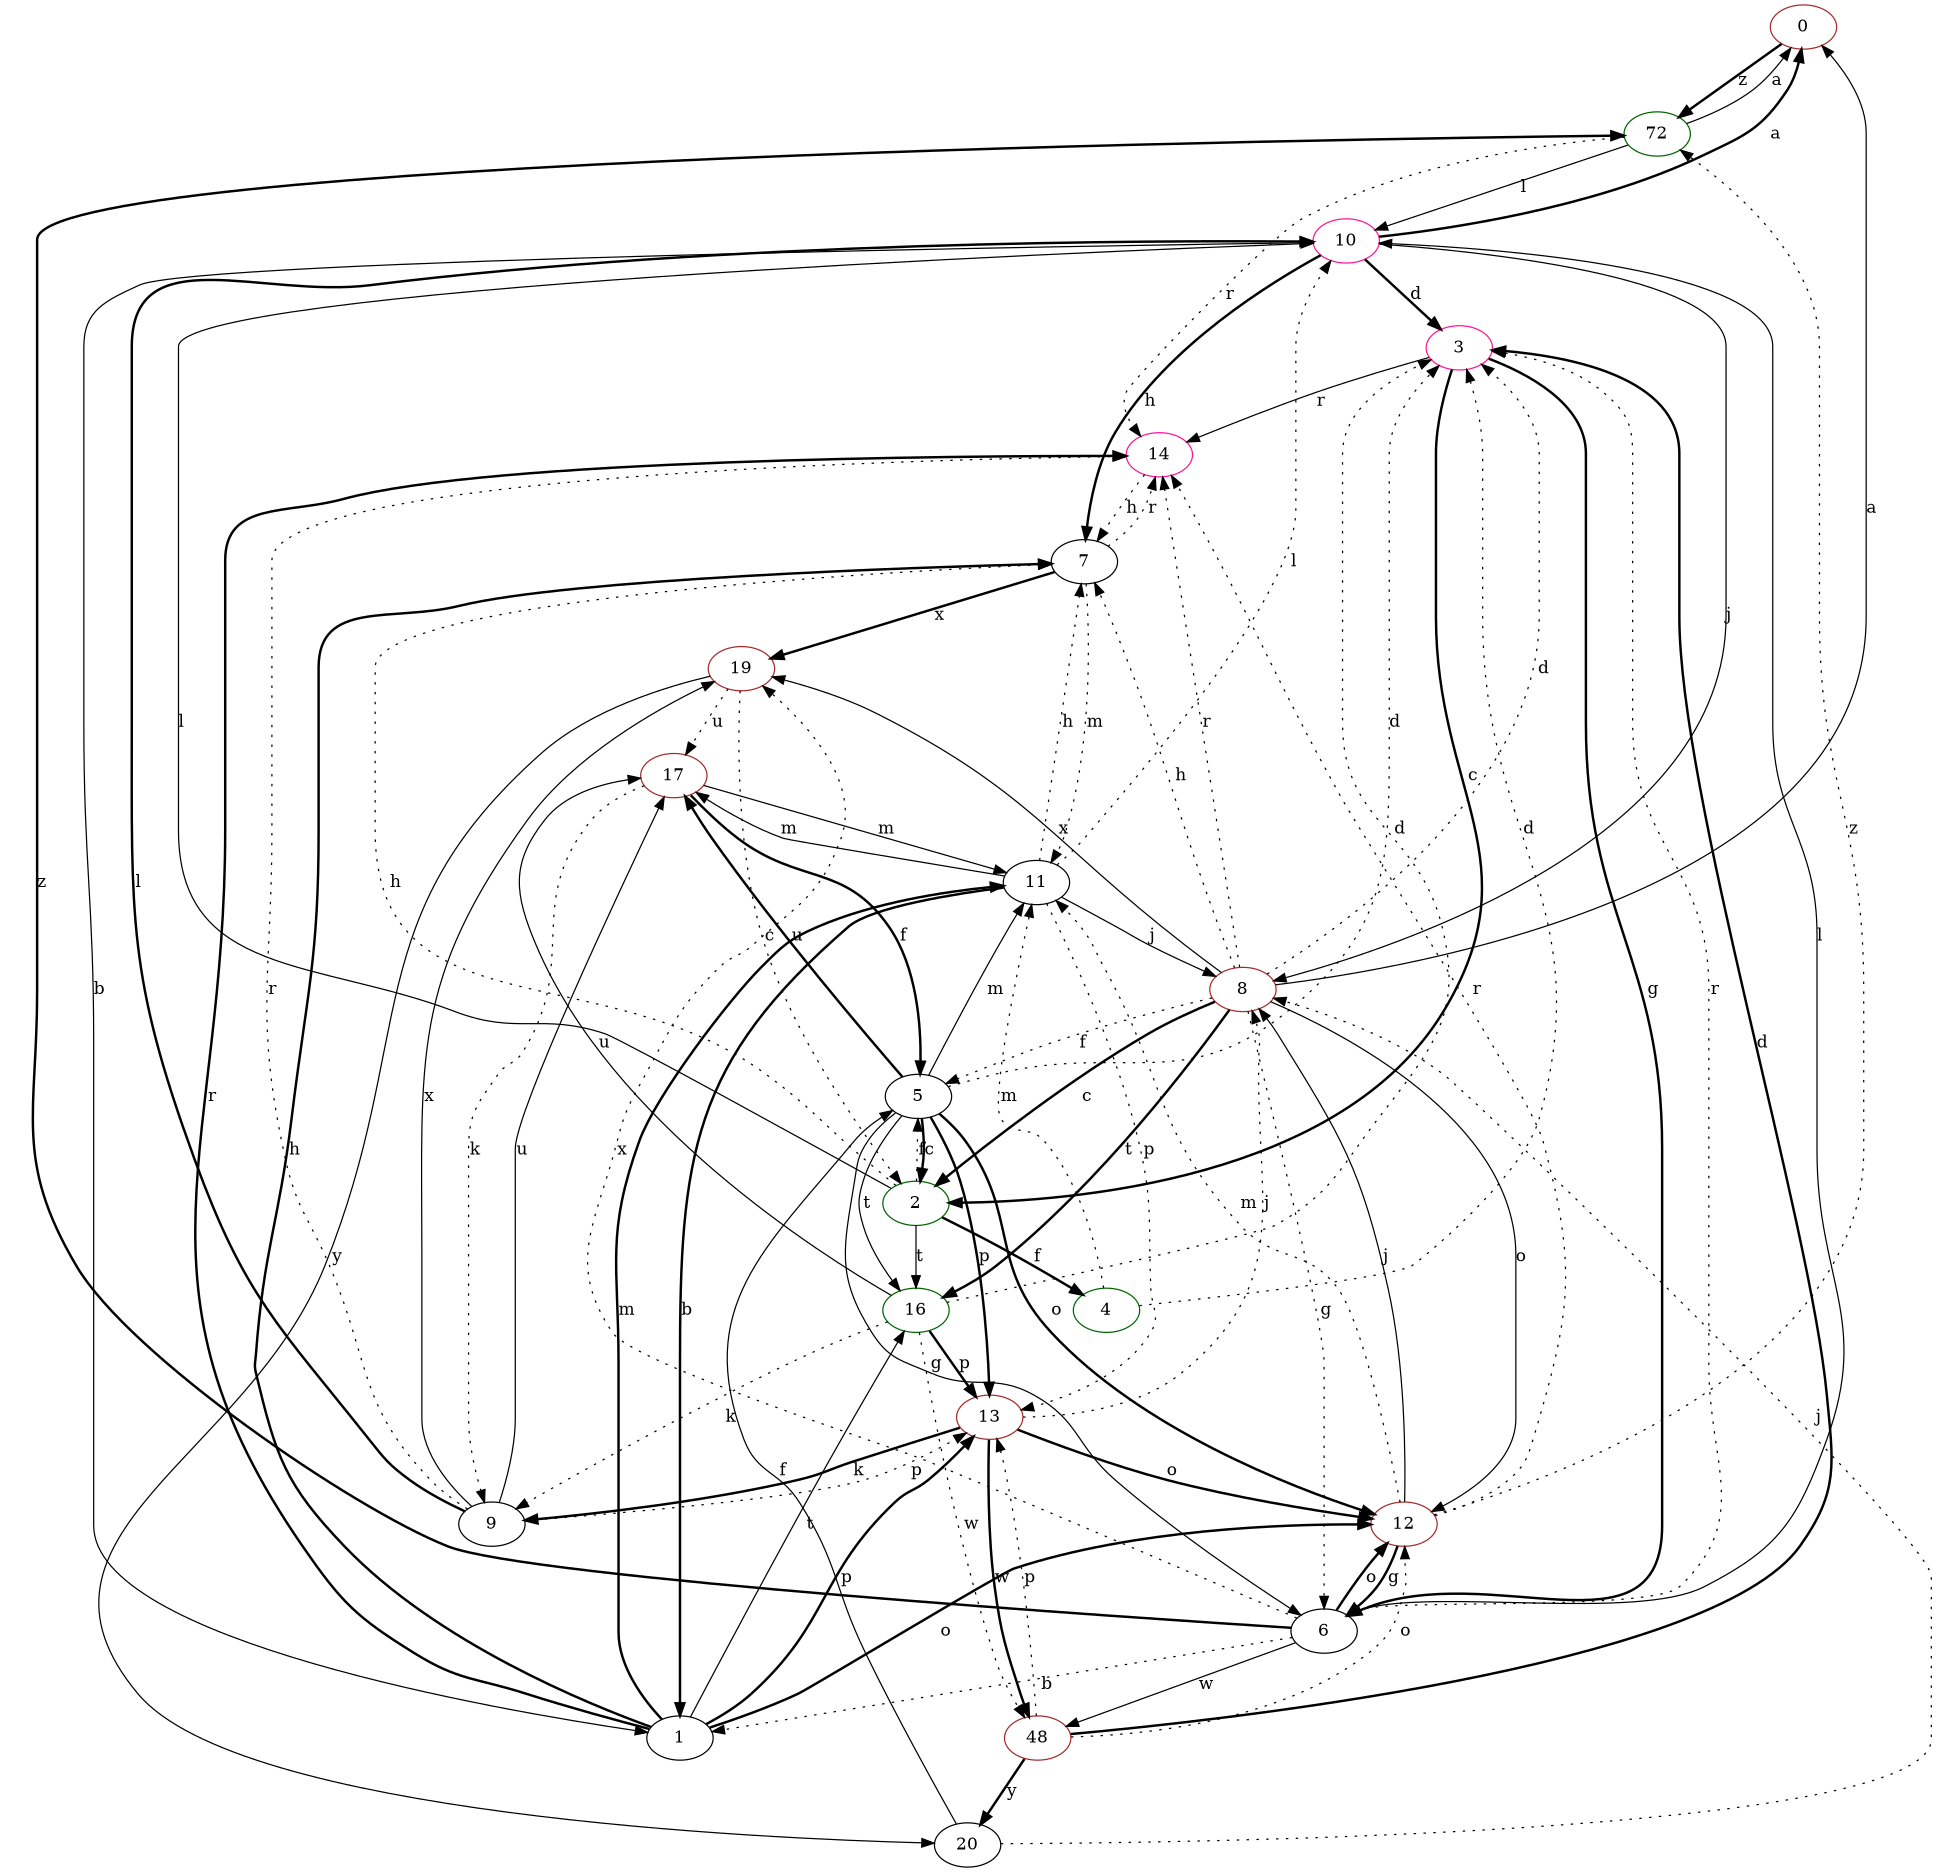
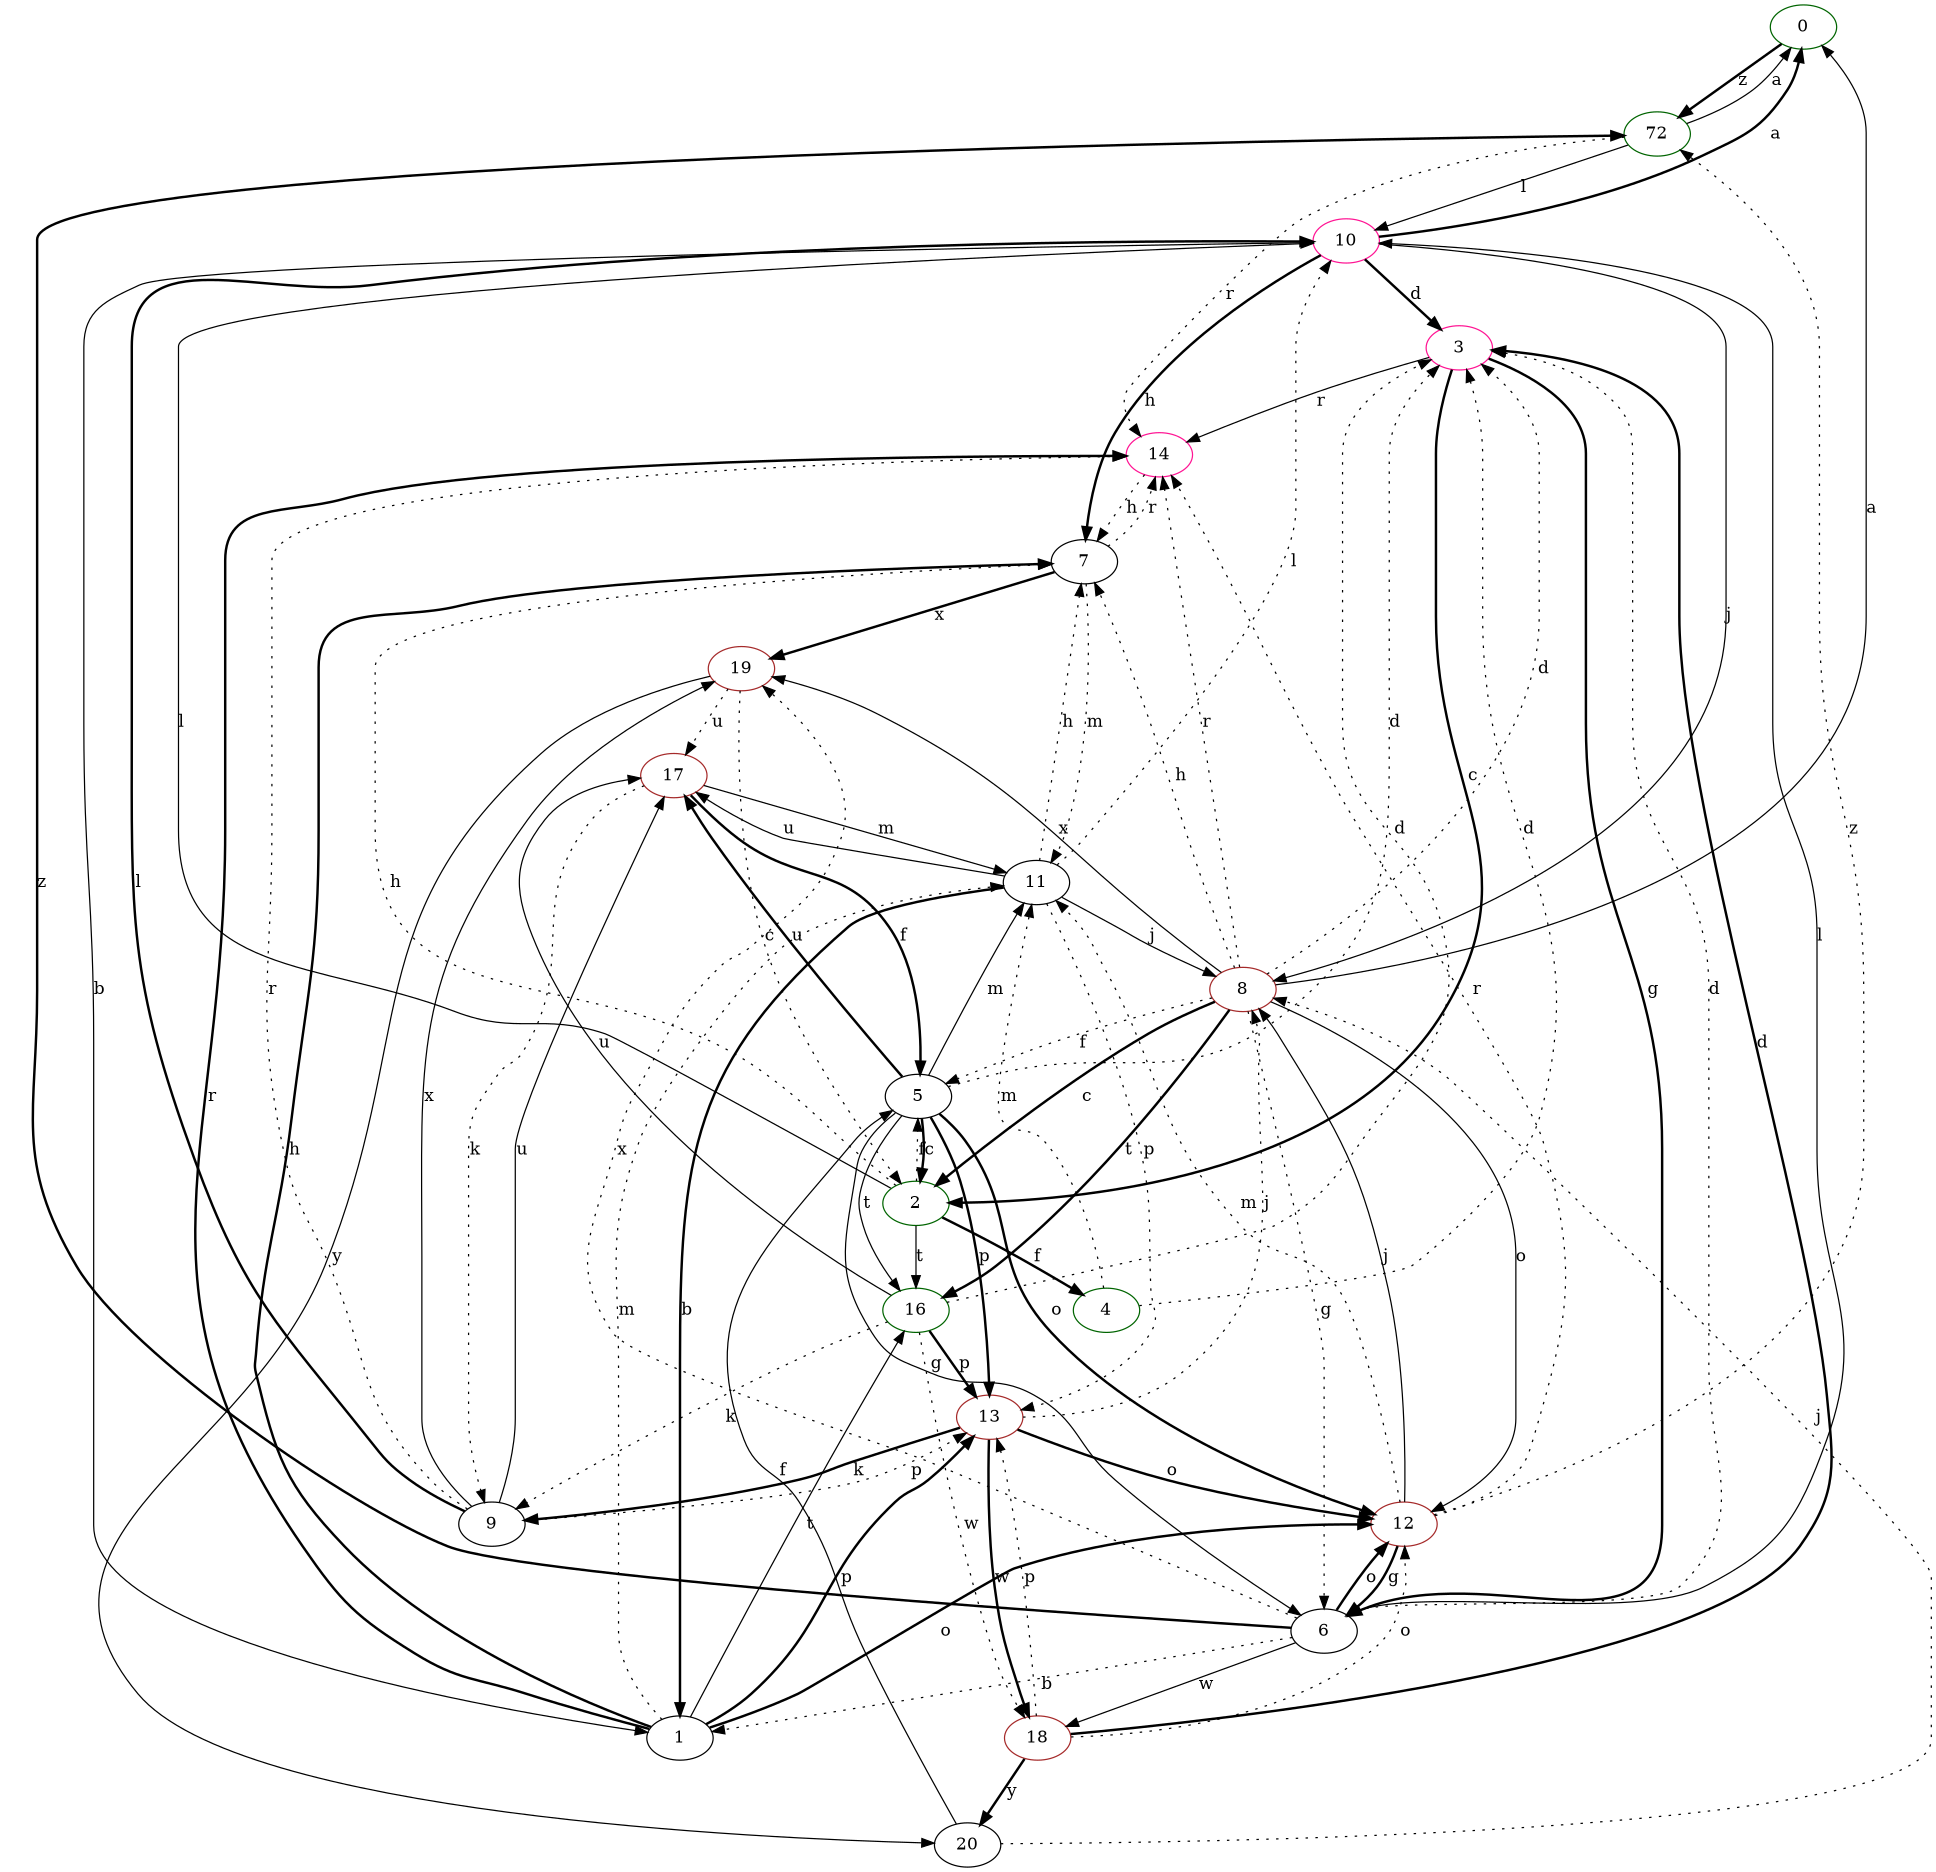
node "0": color brown -> darkgreen
edge "11" -> "17": label "m" -> "u"
edge "6" -> "3": label "r" -> "d"
edge "1" -> "11": style bold -> dotted
node "48": label "48" -> "18"
